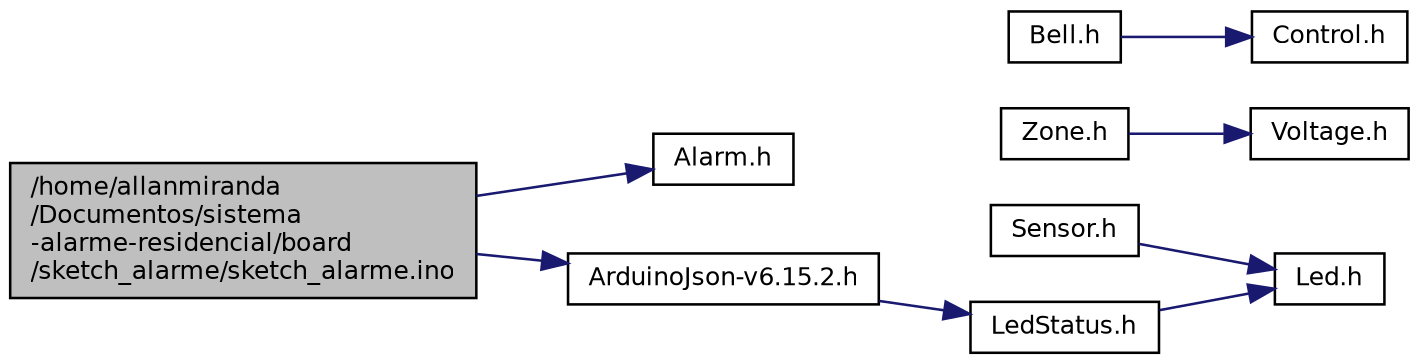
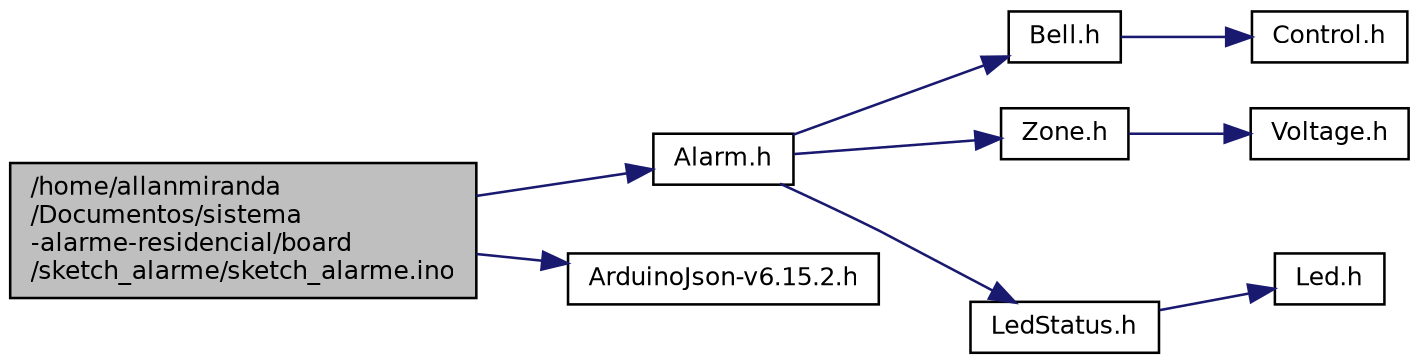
edge "Alarm.h" -> "Bell.h": added
edge "Alarm.h" -> "Zone.h": added
node "Sensor.h": removed
edge "ArduinoJson-v6.15.2.h" -> "LedStatus.h": now "Alarm.h" -> "LedStatus.h"
